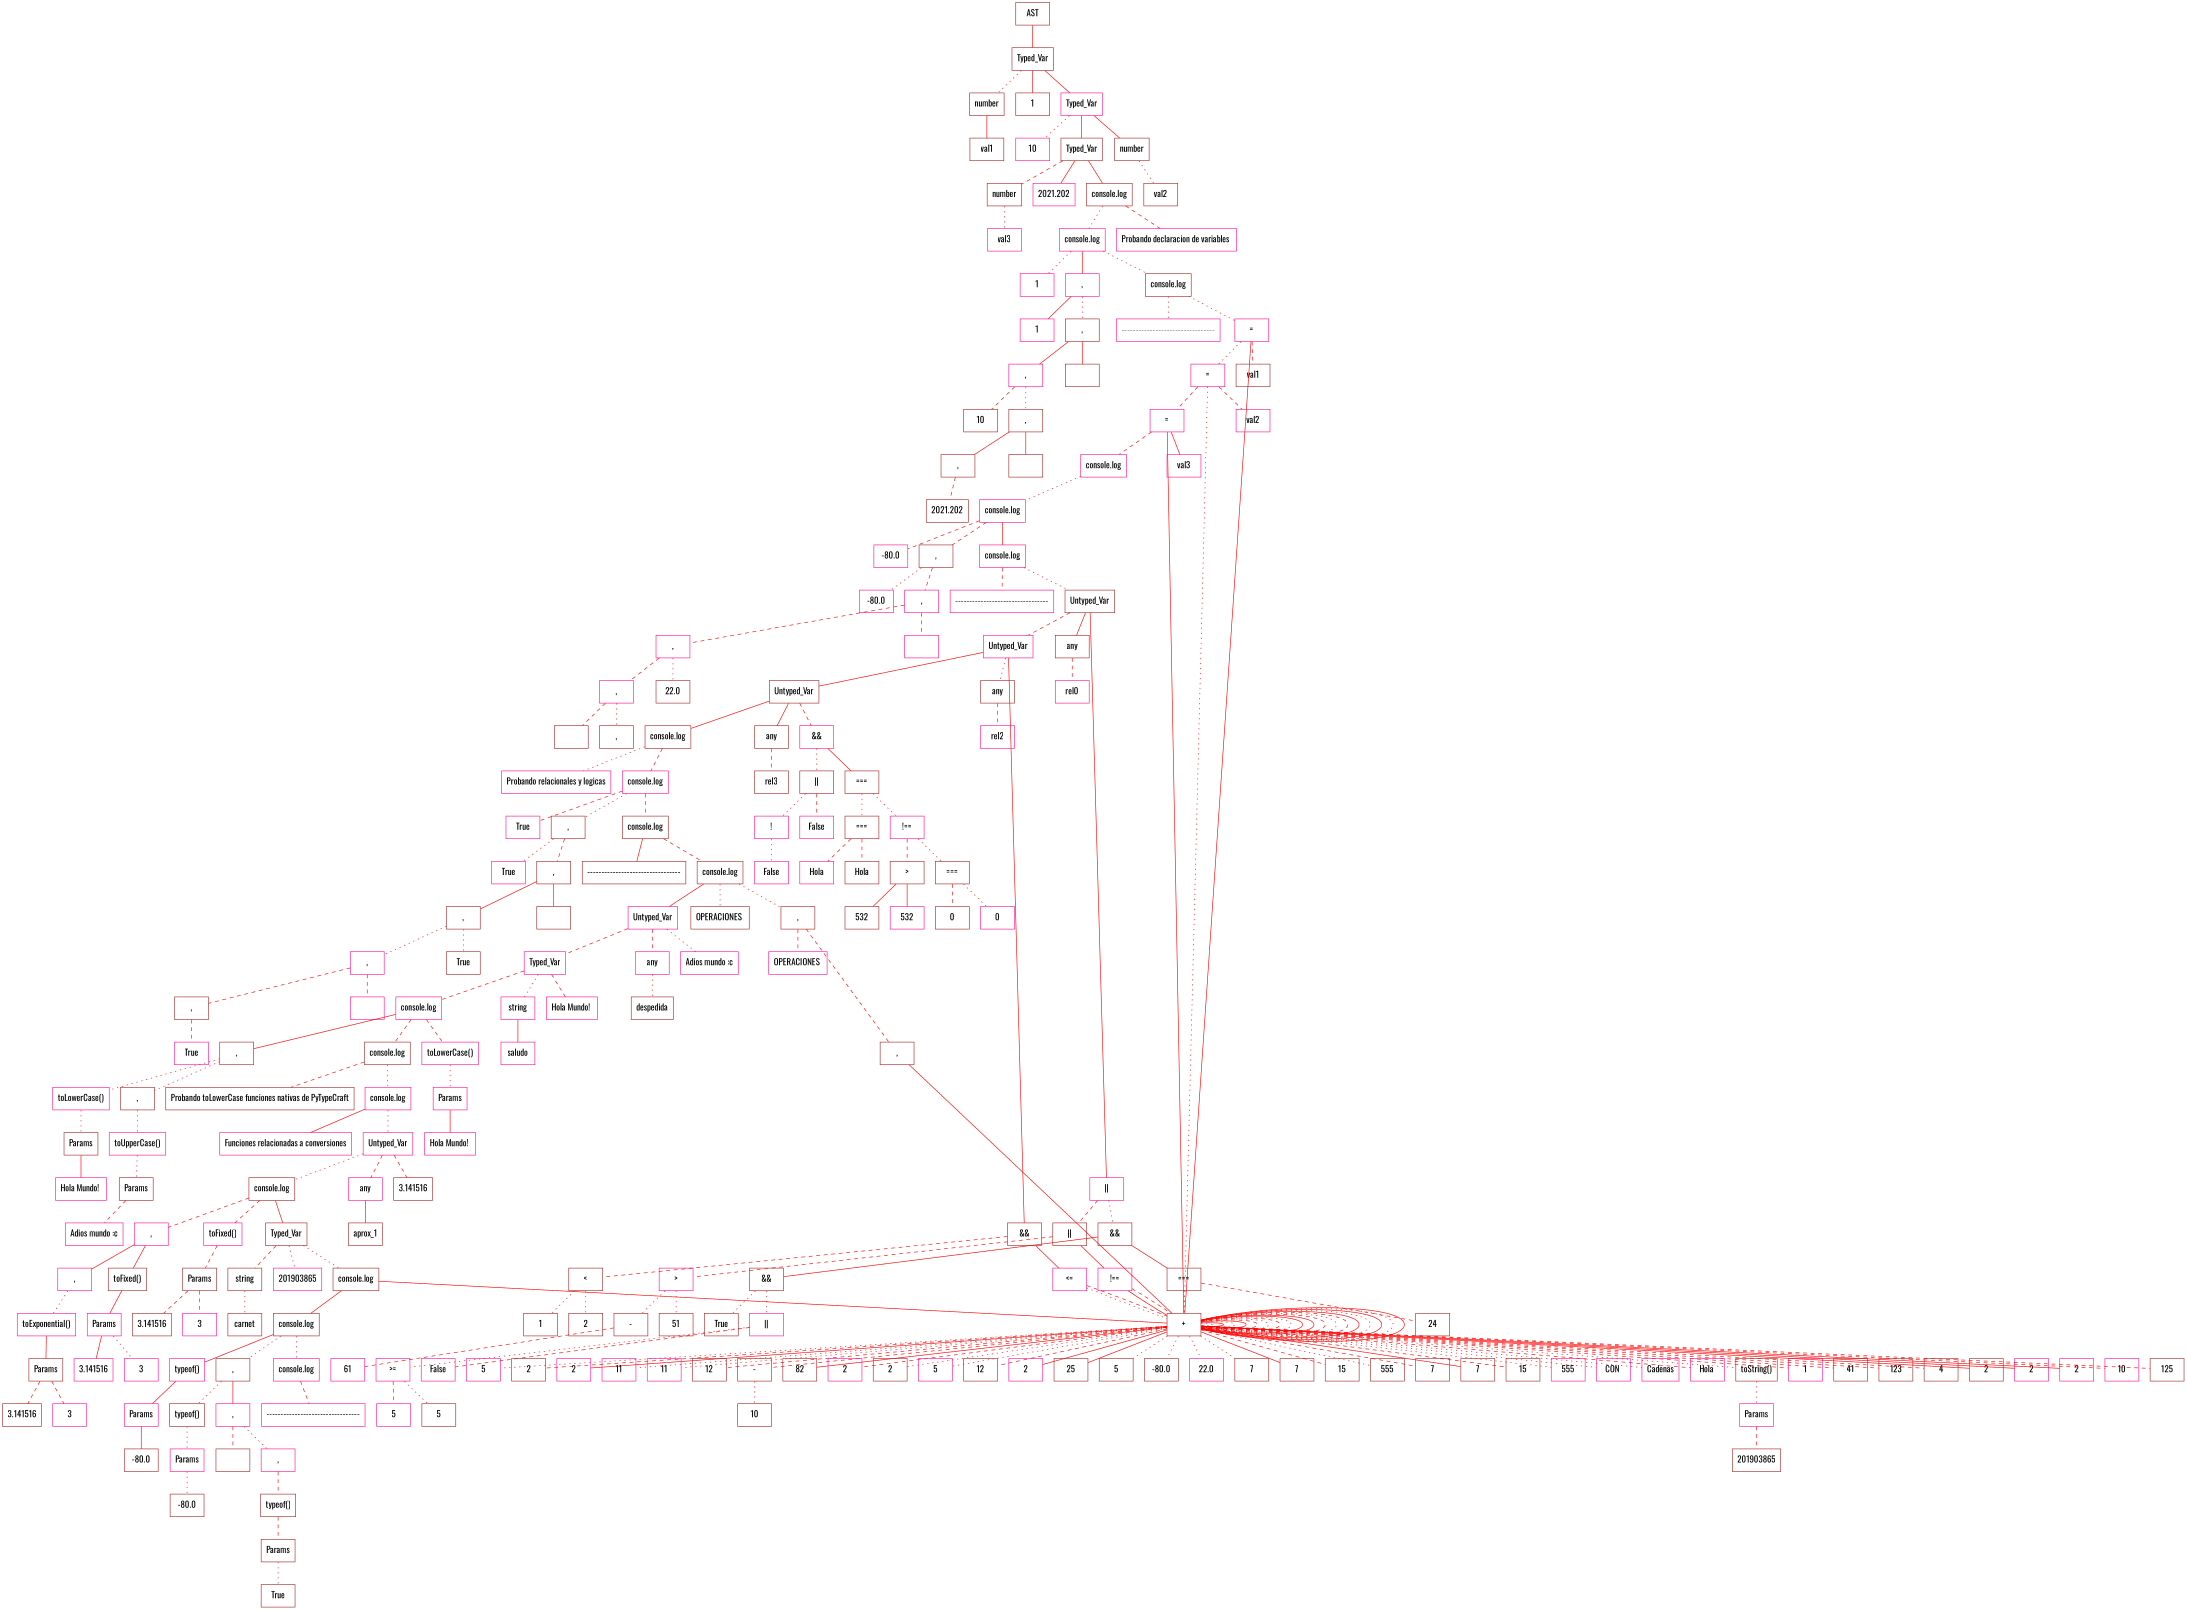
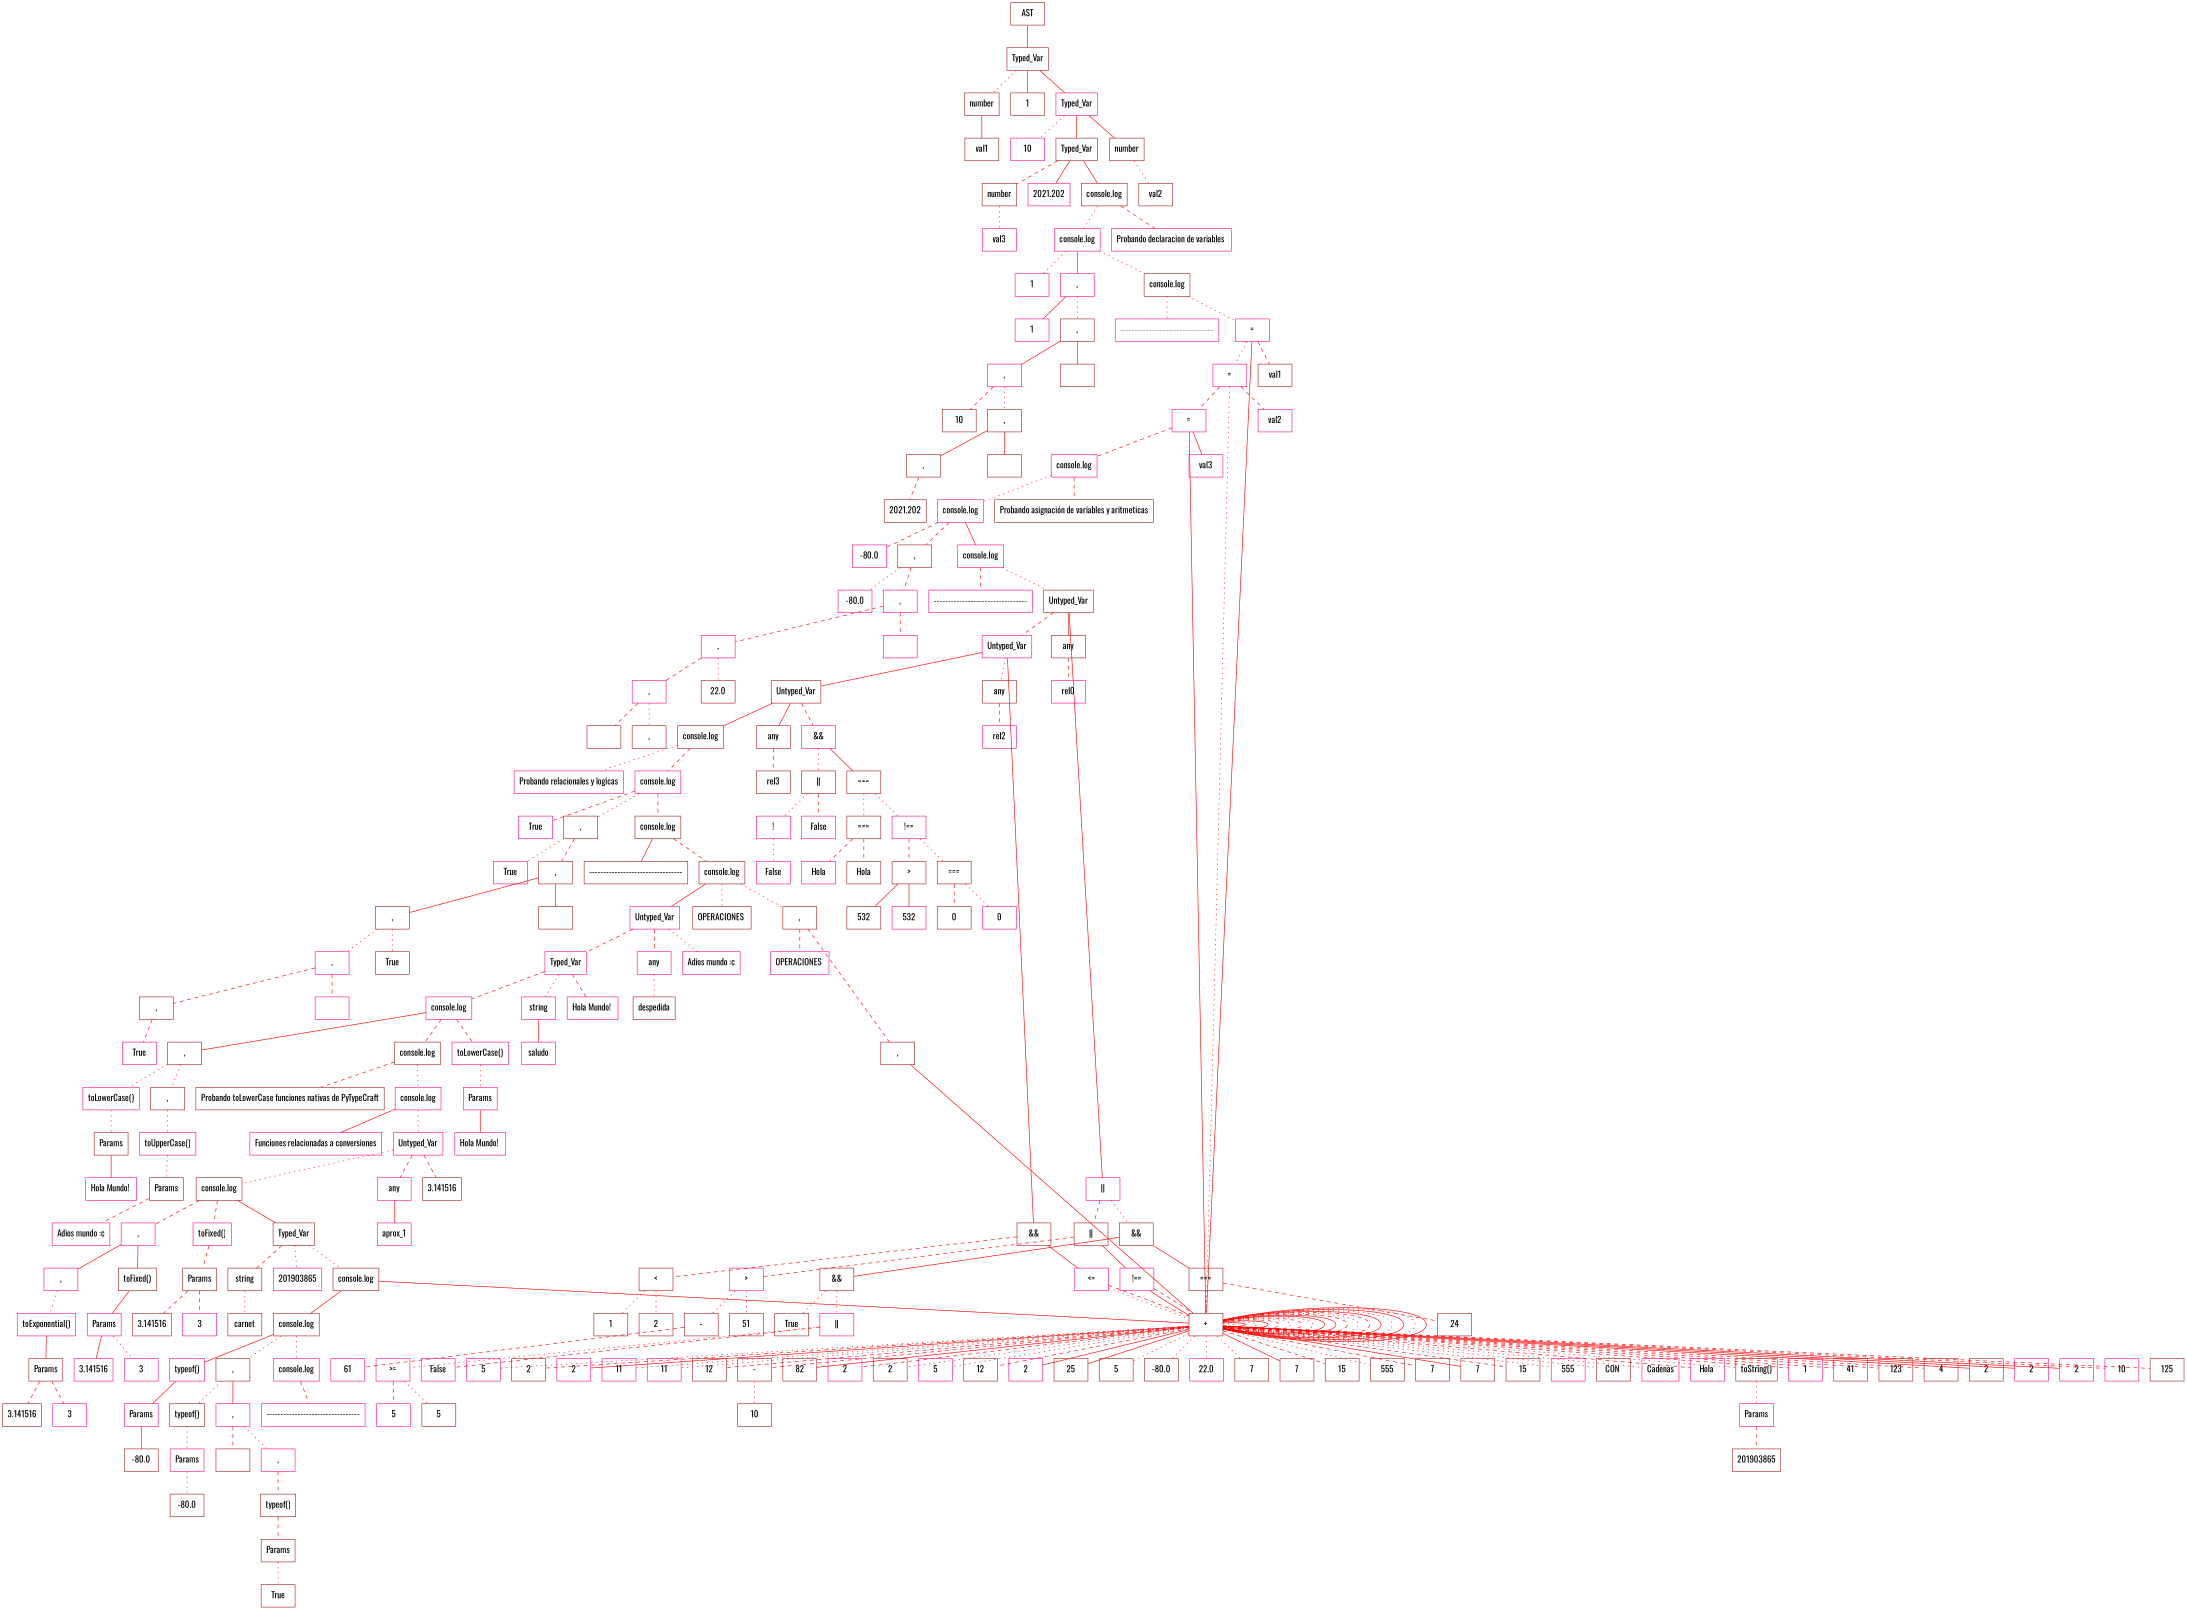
node "Probando asignación de variables y aritmeticas": added
node "aprox_1": color brown -> deeppink
node "CON": color deeppink -> brown
